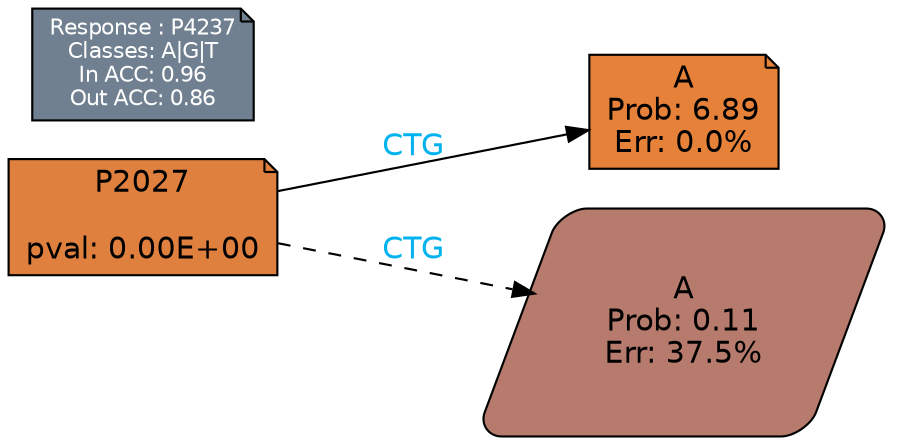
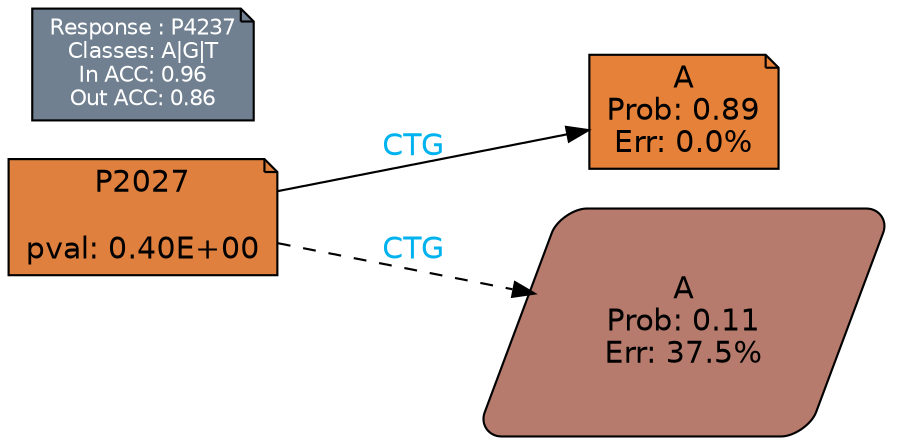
node "A Prob: 6.89 Err: 0.0%": label "A Prob: 6.89 Err: 0.0%" -> "A Prob: 0.89 Err: 0.0%"
node "P2027 pval: 0.00E+00": label "P2027 pval: 0.00E+00" -> "P2027 pval: 0.40E+00"
